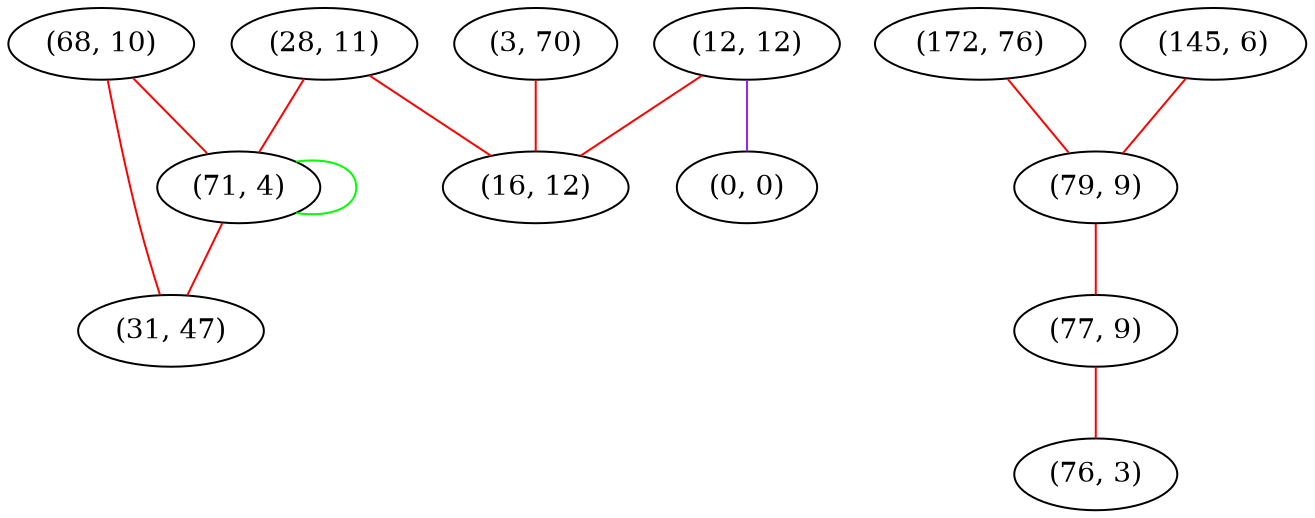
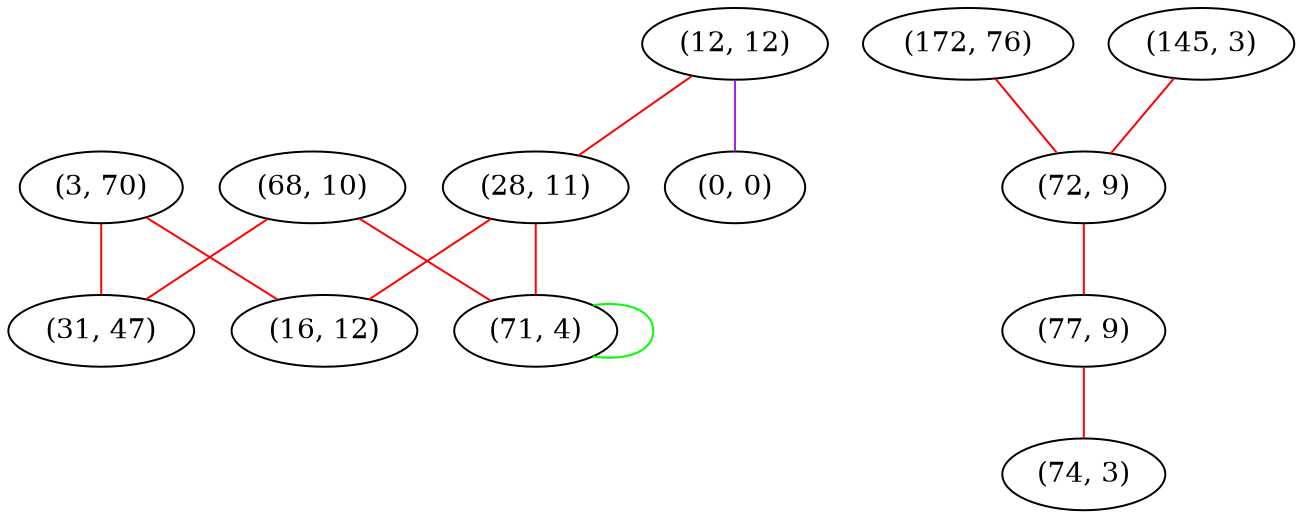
node "(145, 6)": label "(145, 6)" -> "(145, 3)"
edge "(12, 12)" -- "(16, 12)": now "(12, 12)" -- "(28, 11)"
node "(79, 9)": label "(79, 9)" -> "(72, 9)"
edge "(71, 4)" -- "(31, 47)": now "(3, 70)" -- "(31, 47)"
node "(76, 3)": label "(76, 3)" -> "(74, 3)"
